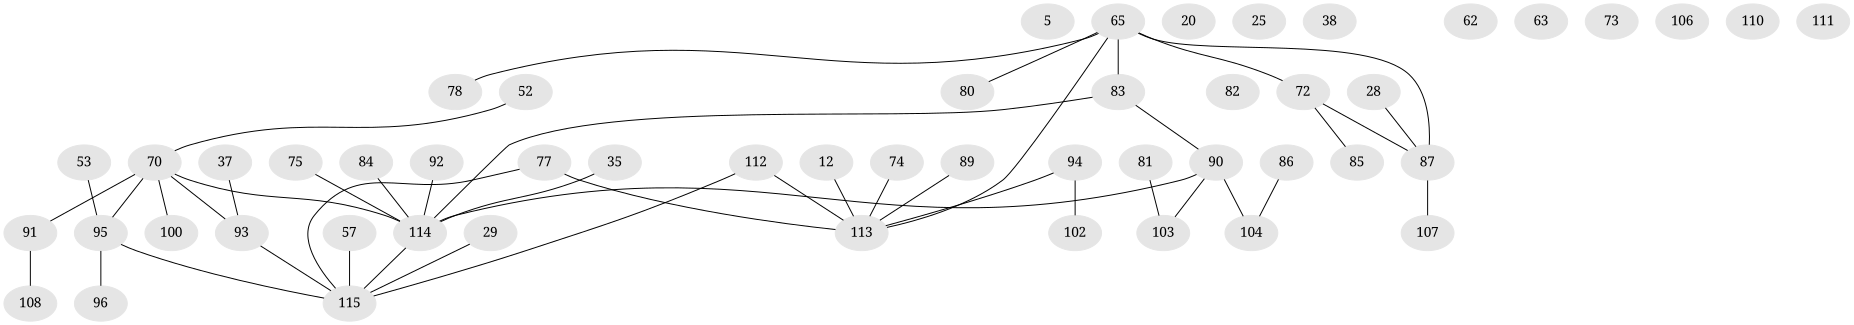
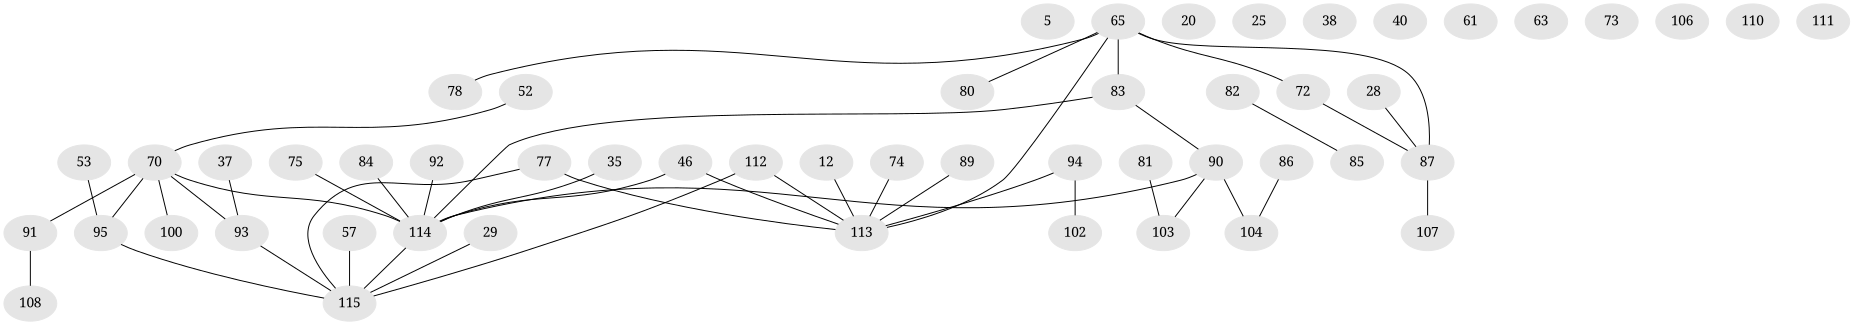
node "40": added
node "62": label "62" -> "61"
edge "72" -- "85": now "82" -- "85"
node "46": added
node "96": removed
